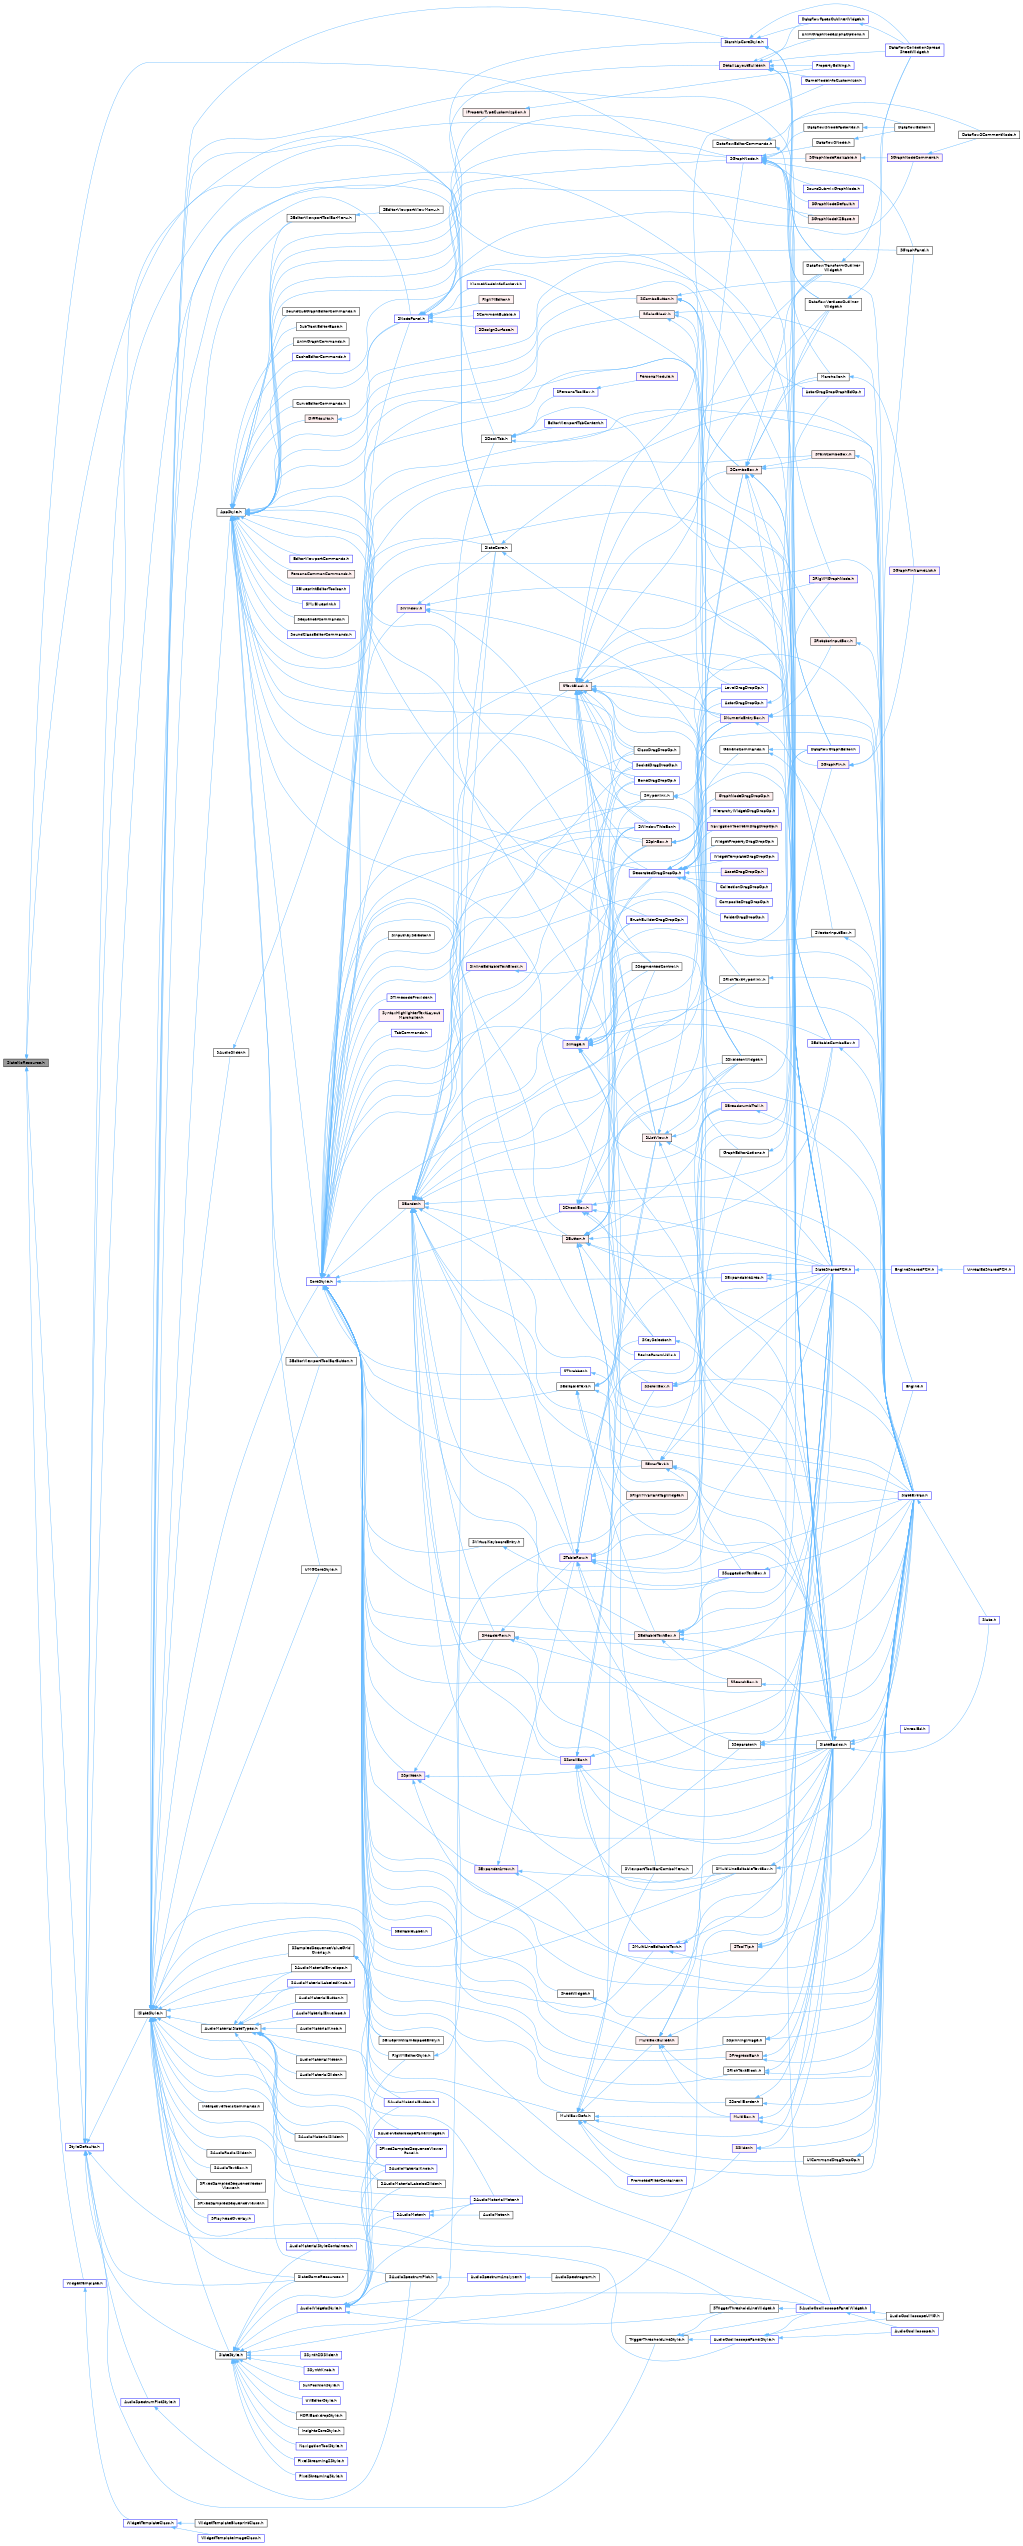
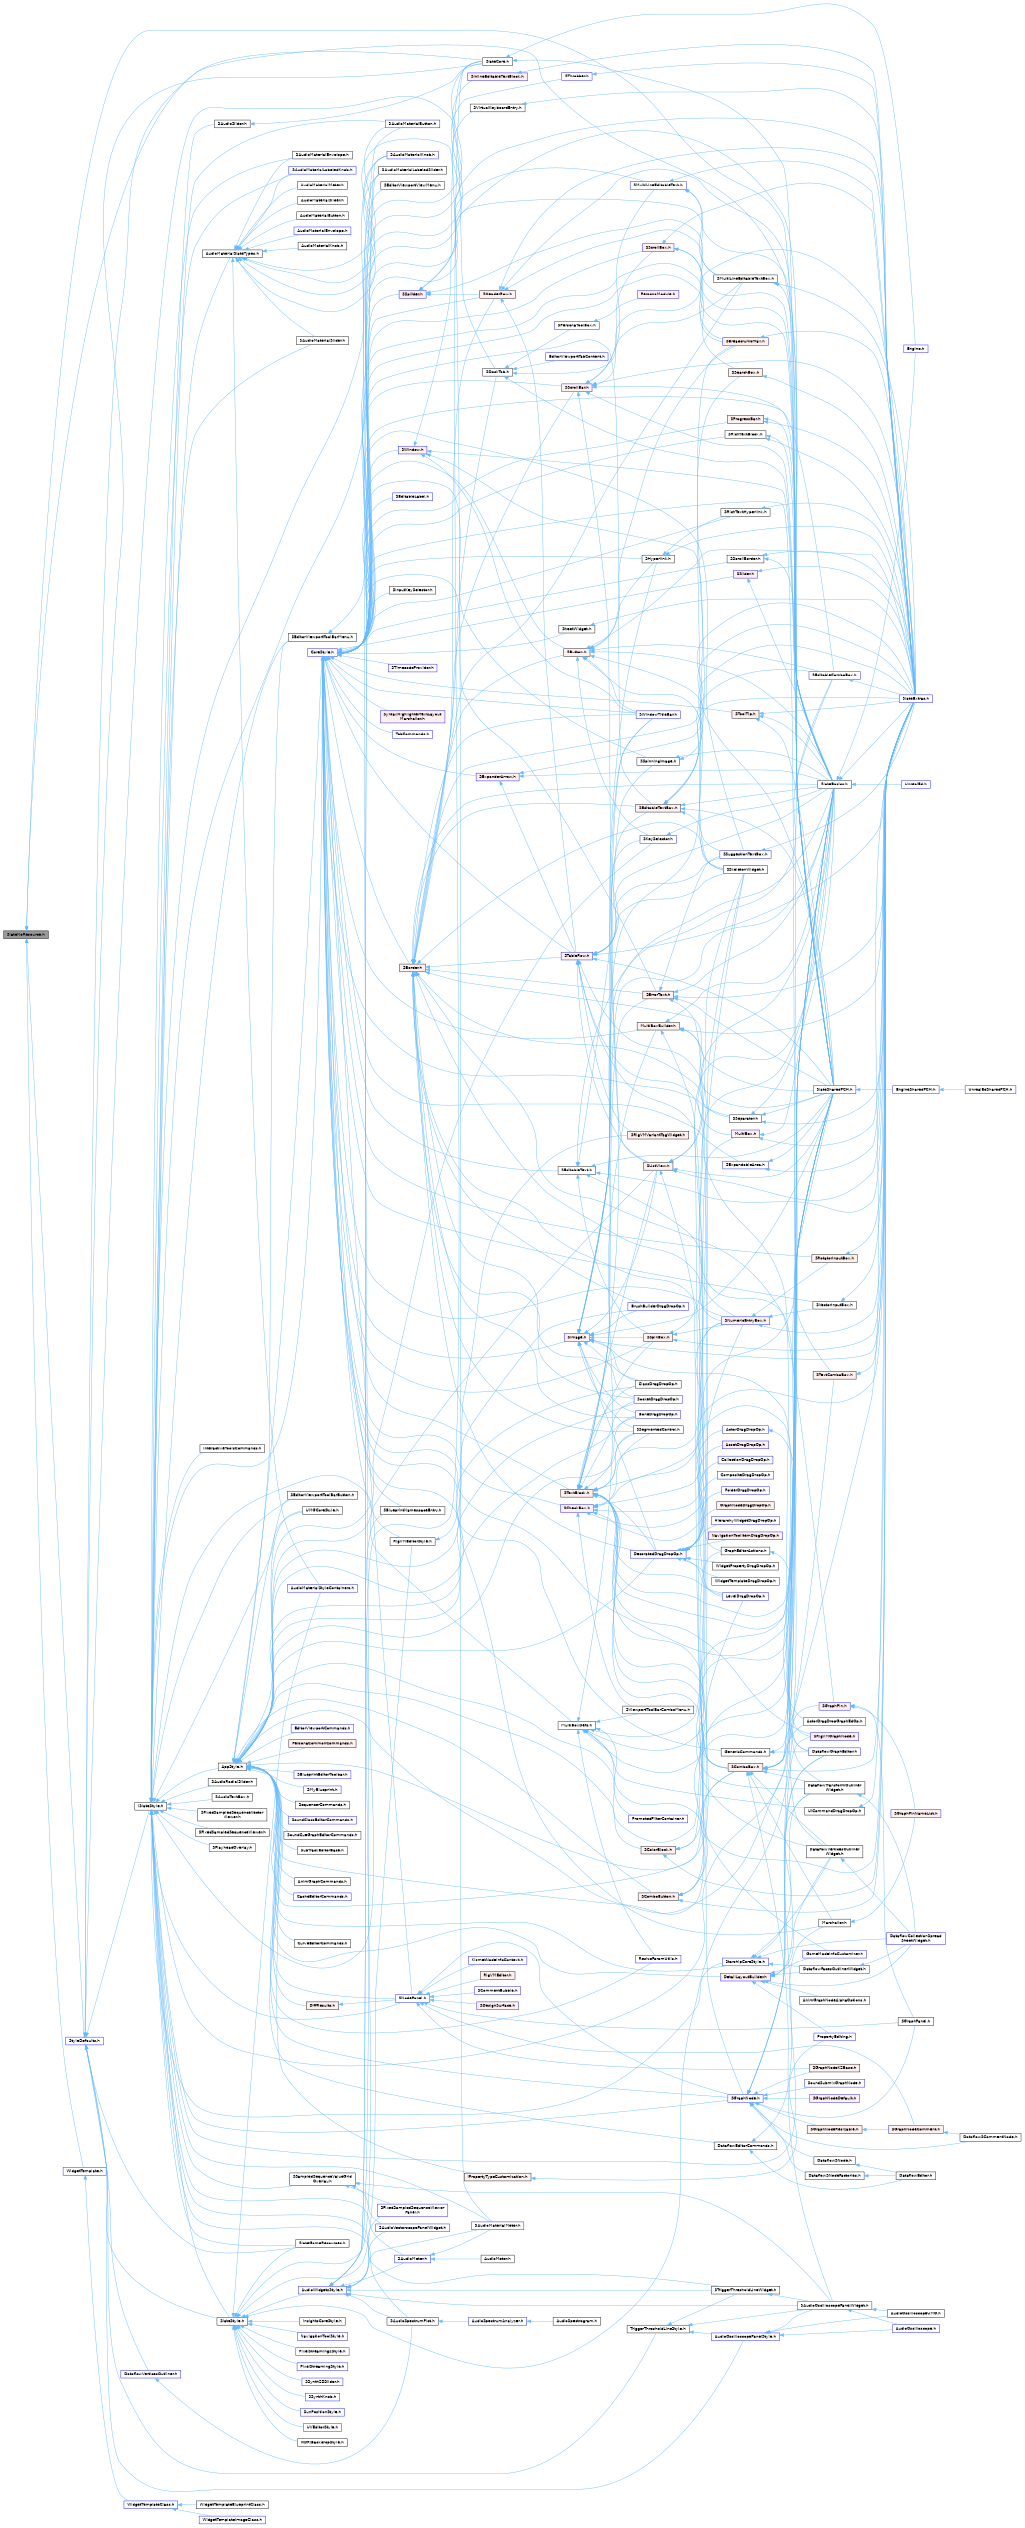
edge "SlateExtras.h" -> "STextBlock.h": removed
edge "SSpinningImage.h" -> "SImage.h": added
edge "SRigVMVariantTagWidget.h" -> "SButton.h": now "SRigVMVariantTagWidget.h" -> "STableRow.h"
node "Slate.h": removed
node "AudioSpectrumPlotStyle.h": label "AudioSpectrumPlotStyle.h" -> "DataflowVerticesOutliner.h"
